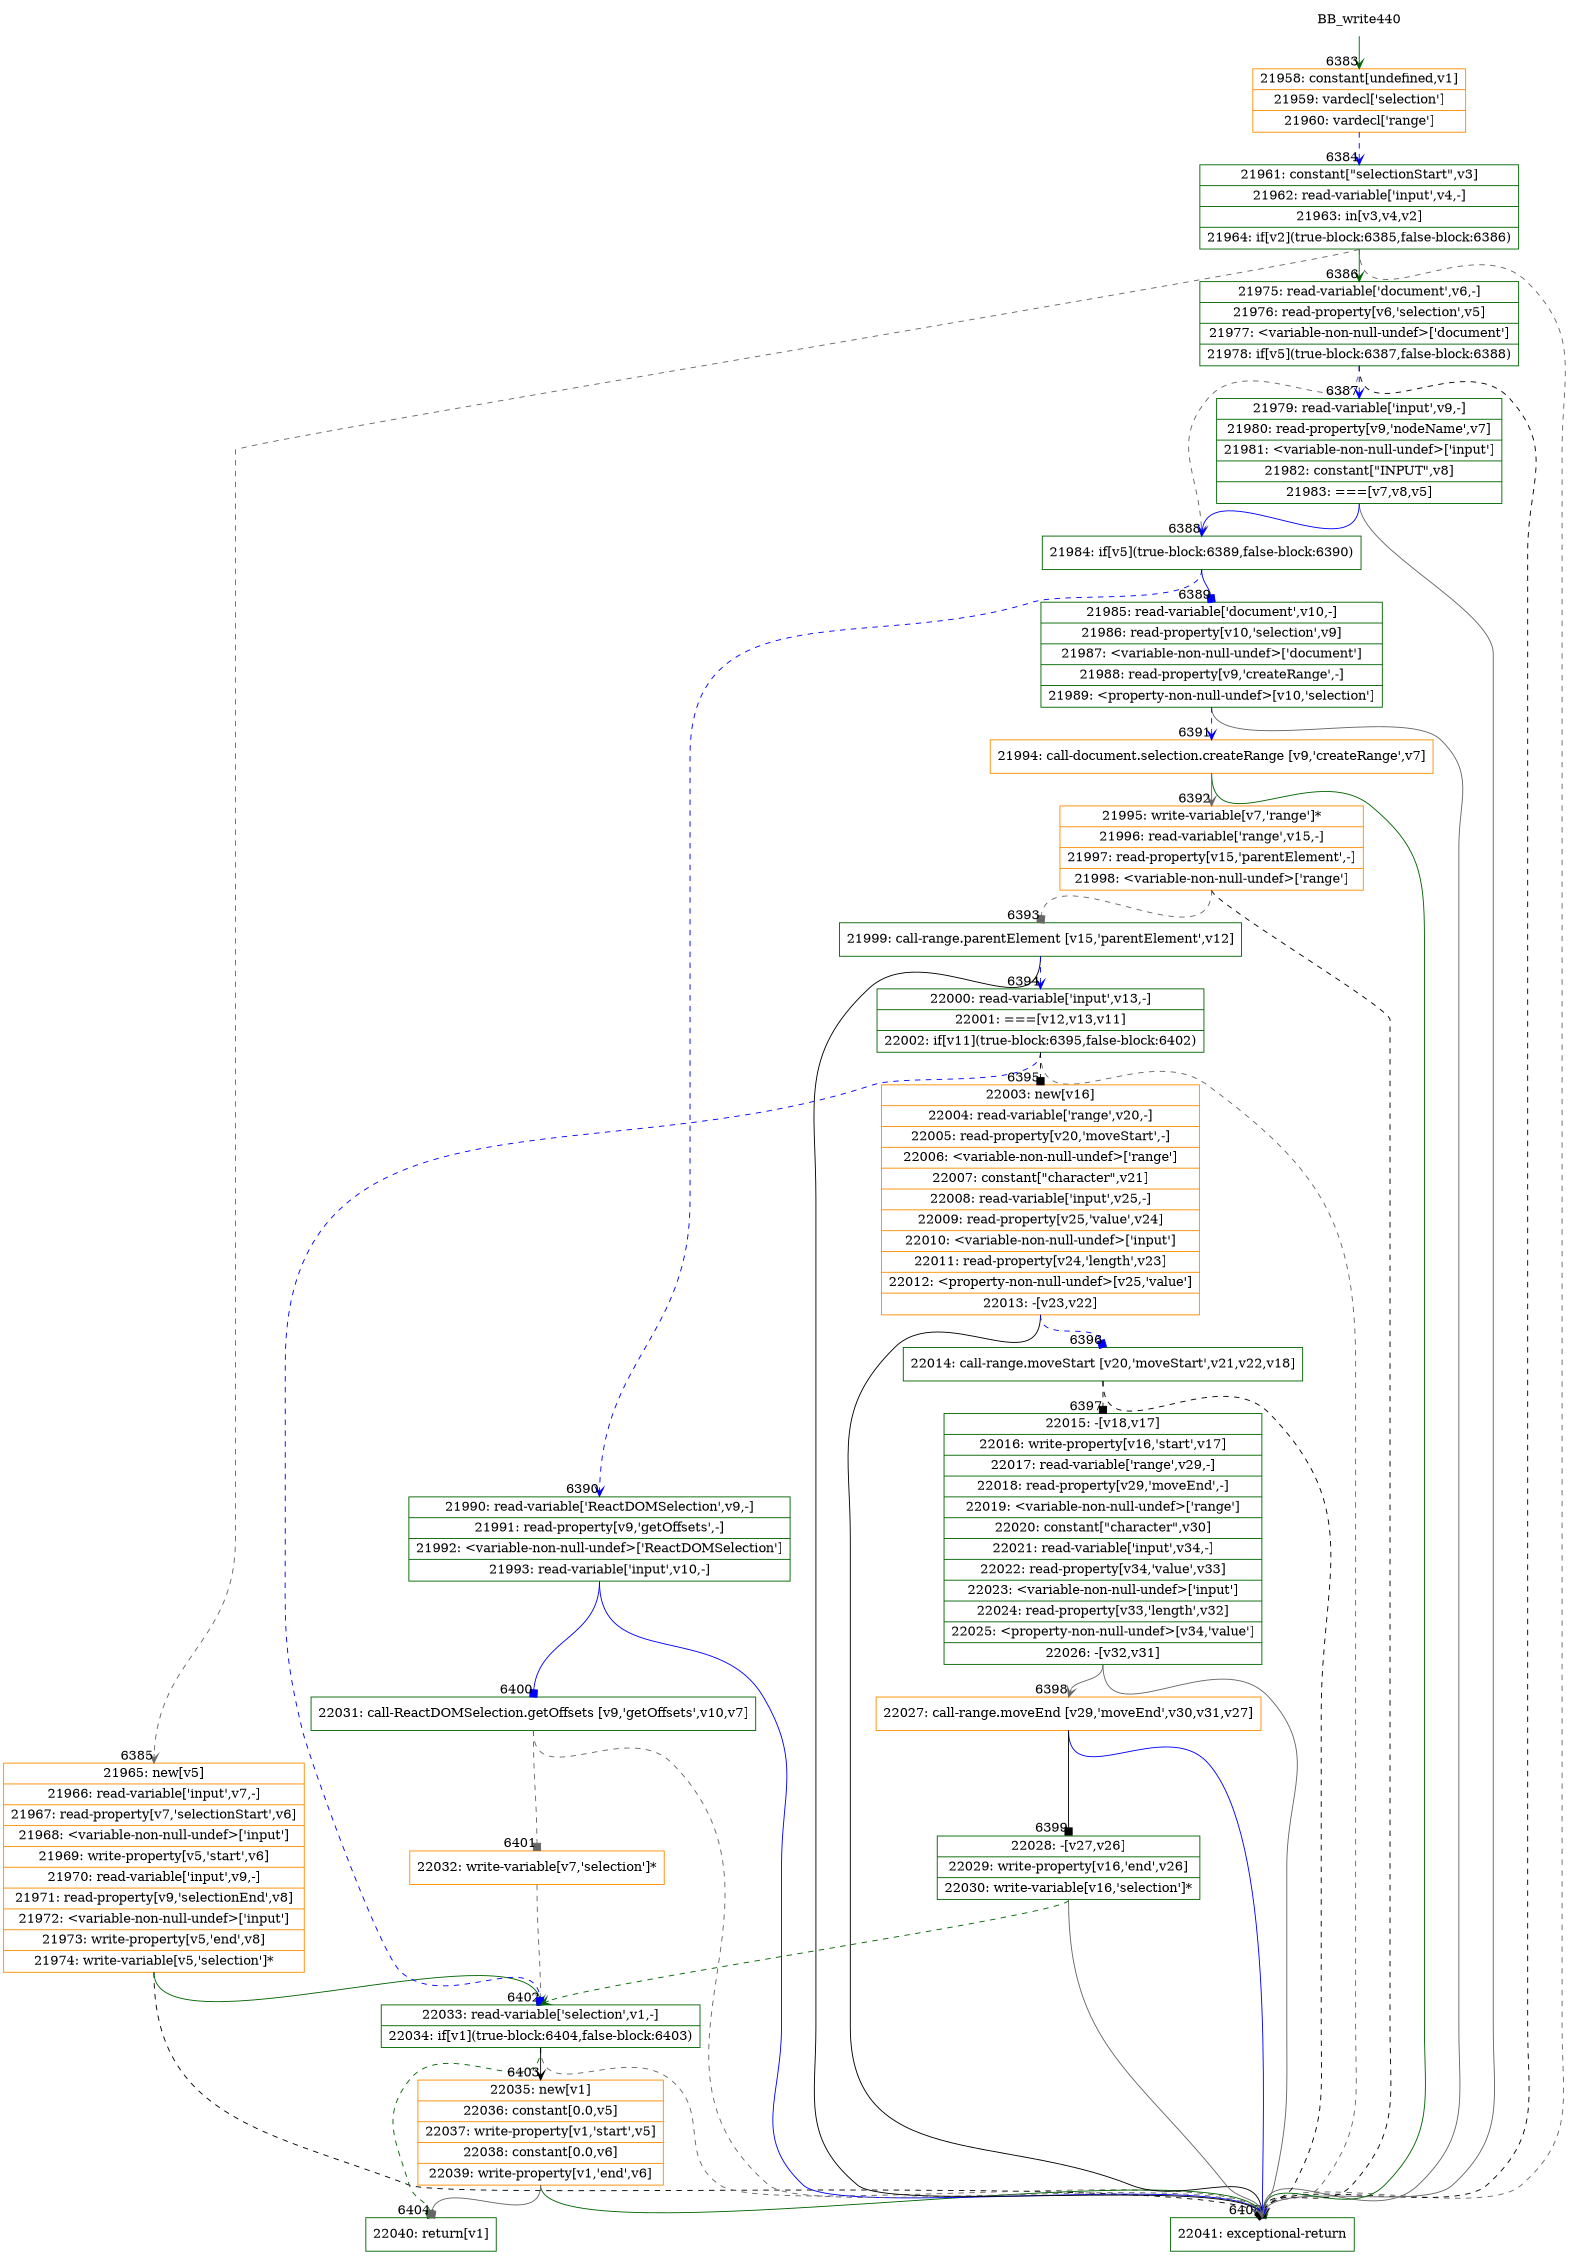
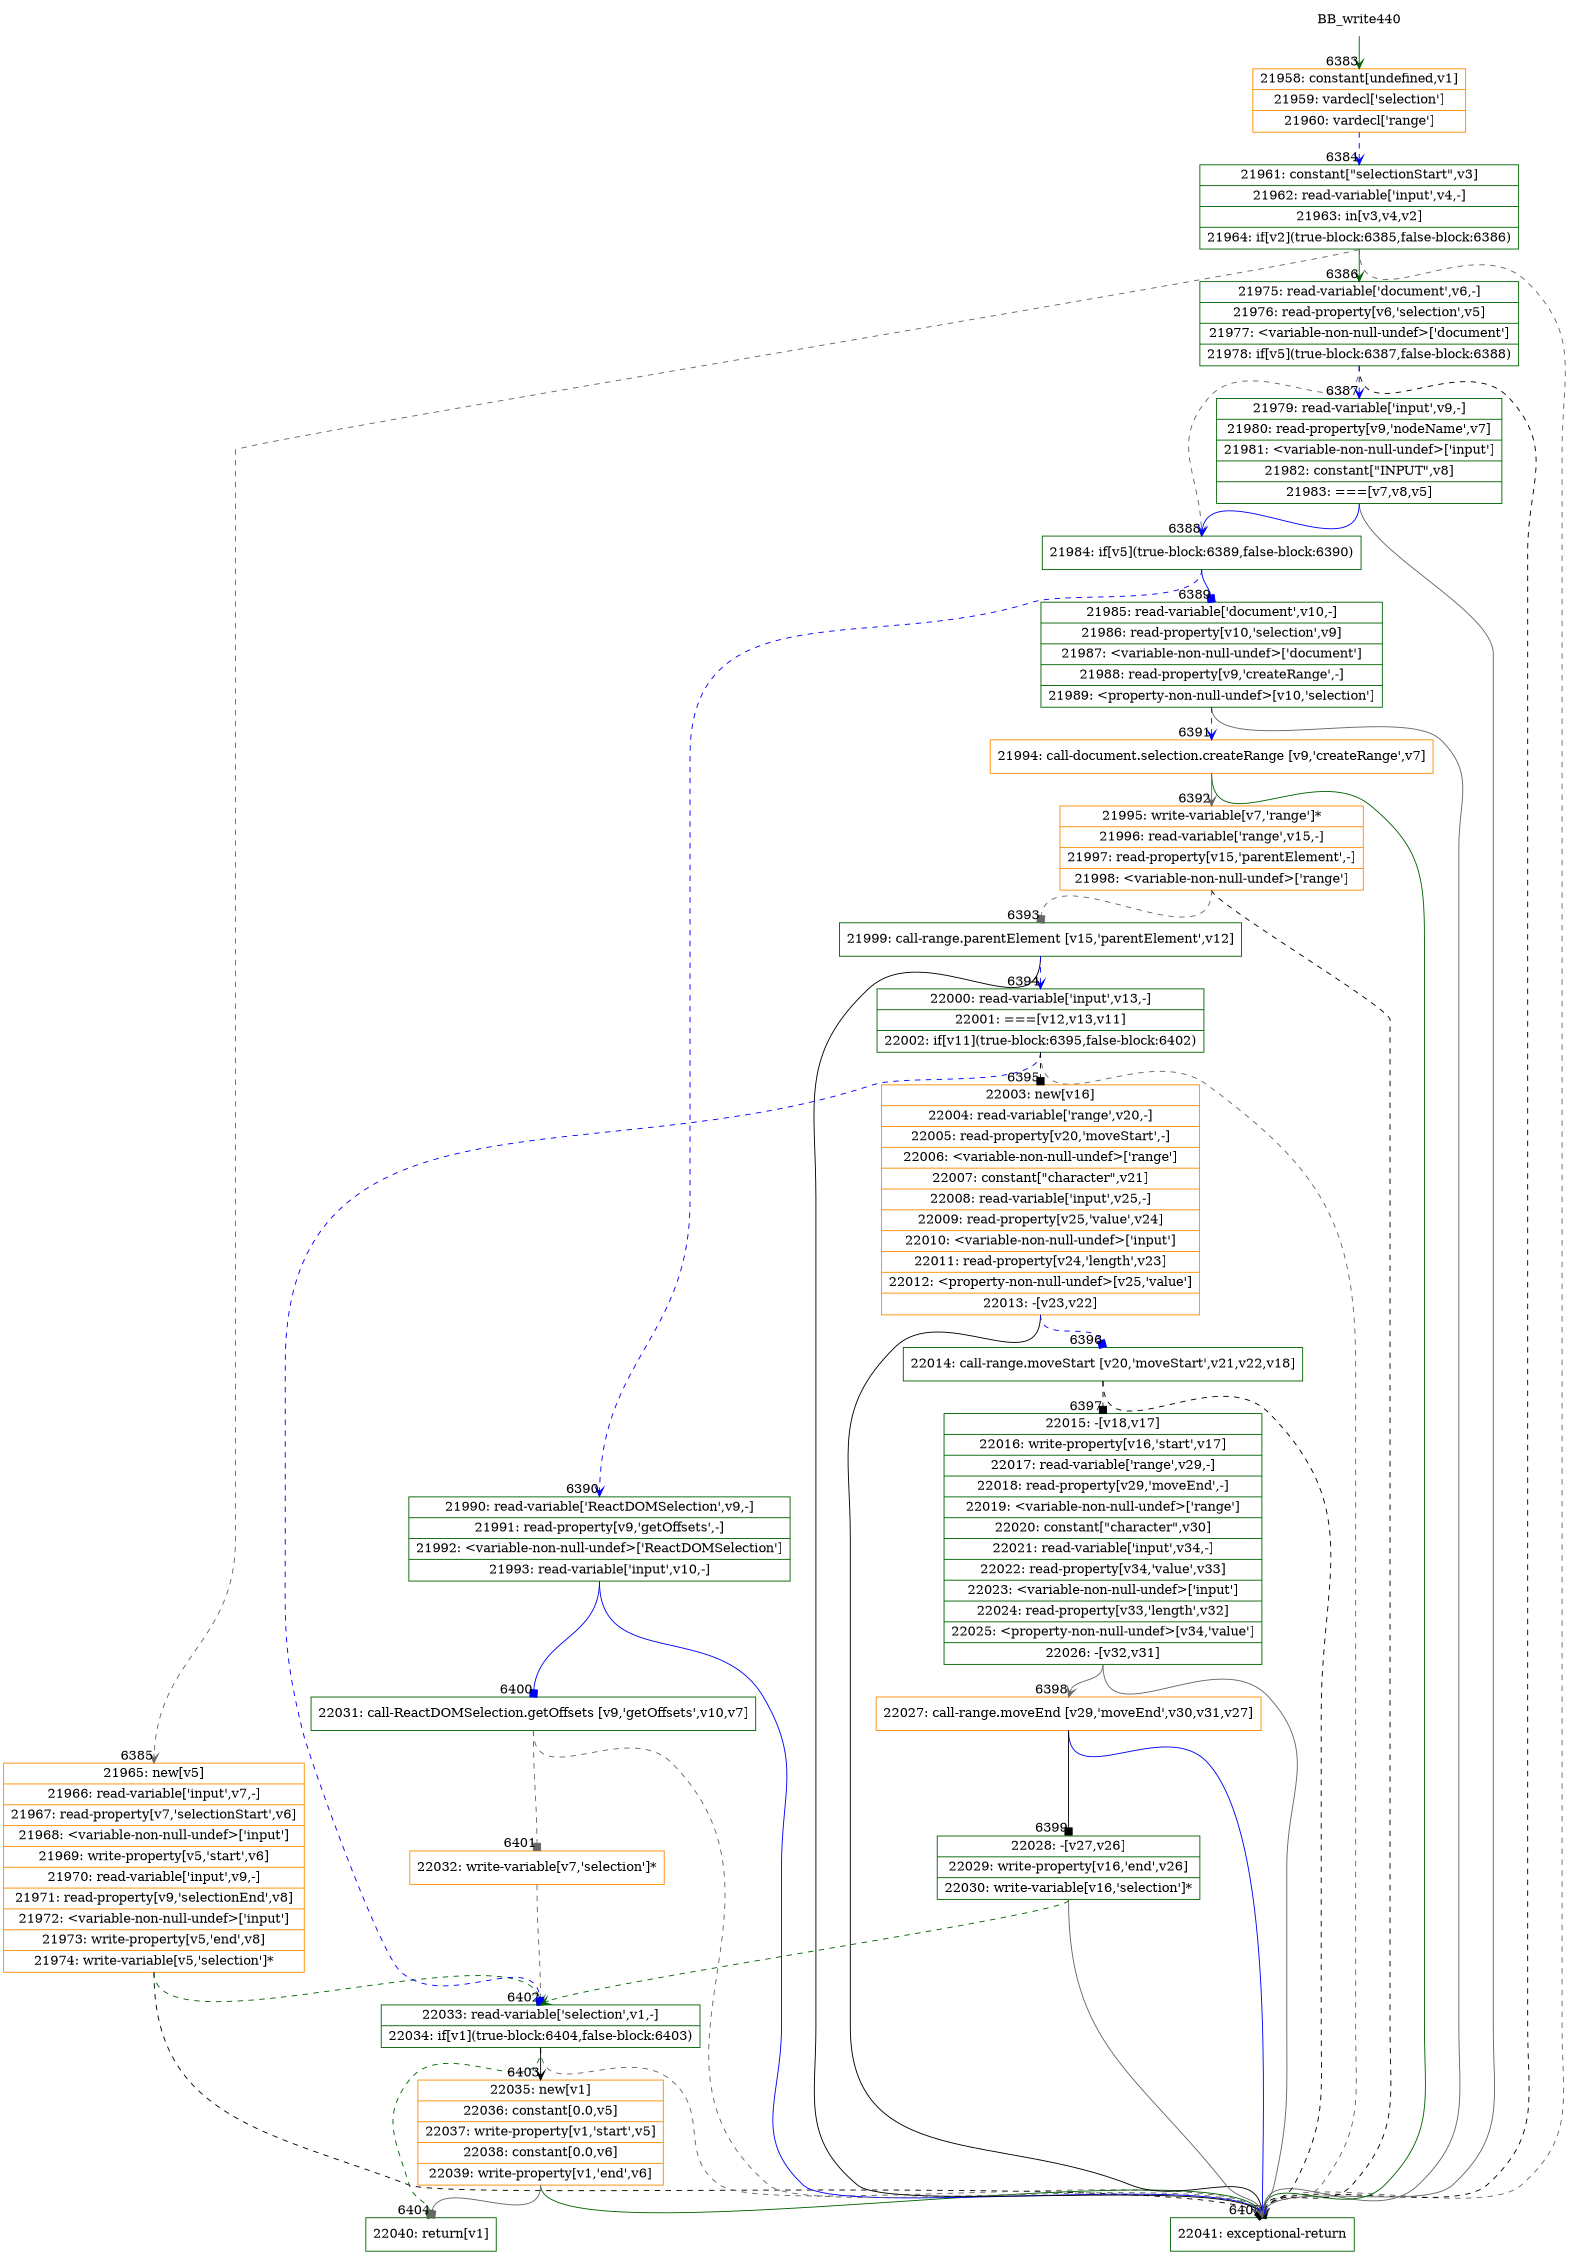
edge "21995: write-variable[v7,'range']*" -> "22041: exceptional-return": arrowhead vee -> box
edge "21965: new[v5]" -> "22033: read-variable['selection',v1,-]": style solid -> dashed
